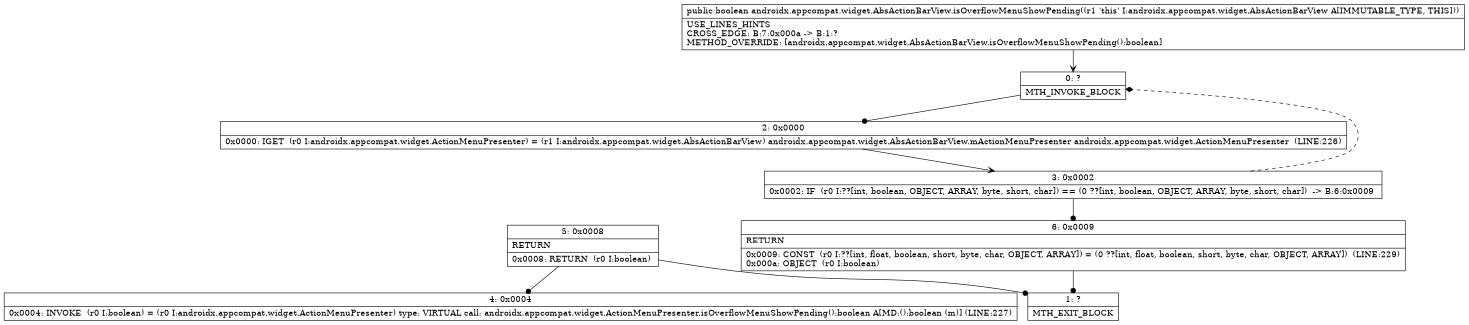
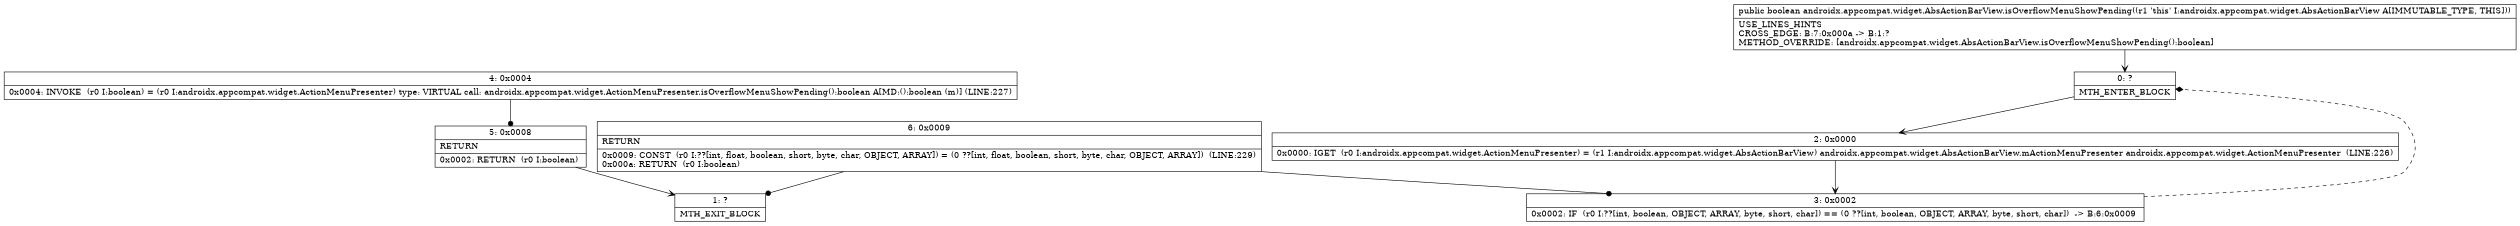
node "0: ?": text "MTH_INVOKE_BLOCK" -> "MTH_ENTER_BLOCK"
edge "0: ?" -> "2: 0x0000": arrowhead dot -> vee
edge "3: 0x0002" -> "6: 0x0009": reversed
node "5: 0x0008": text "0x0008: RETURN  (r0 I:boolean)" -> "0x0002: RETURN  (r0 I:boolean)"
node "6: 0x0009": text "0x000a: OBJECT  (r0 I:boolean)" -> "0x000a: RETURN  (r0 I:boolean)"
edge "5: 0x0008" -> "4: 0x0004": reversed
edge "5: 0x0008" -> "1: ?": arrowhead dot -> vee
